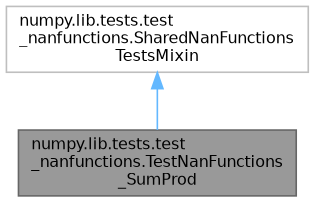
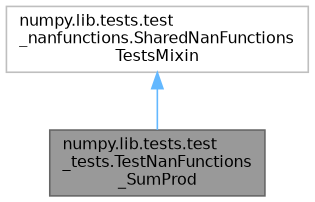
node "numpy.lib.tests.test _nanfunctions.TestNanFunctions _SumProd": label "numpy.lib.tests.test _nanfunctions.TestNanFunctions _SumProd" -> "numpy.lib.tests.test _tests.TestNanFunctions _SumProd"
